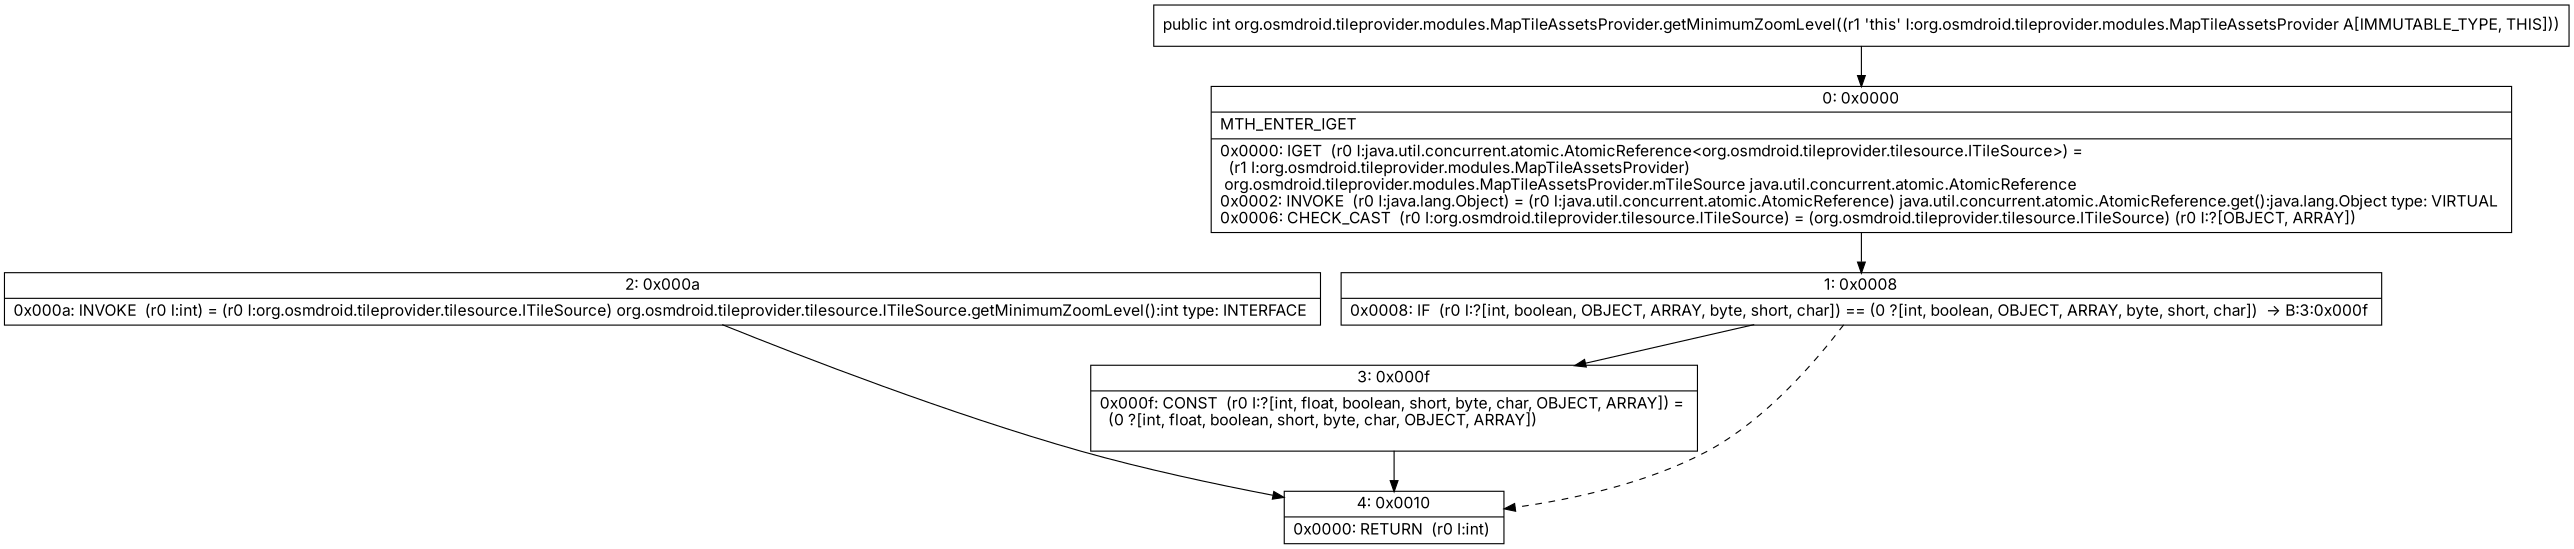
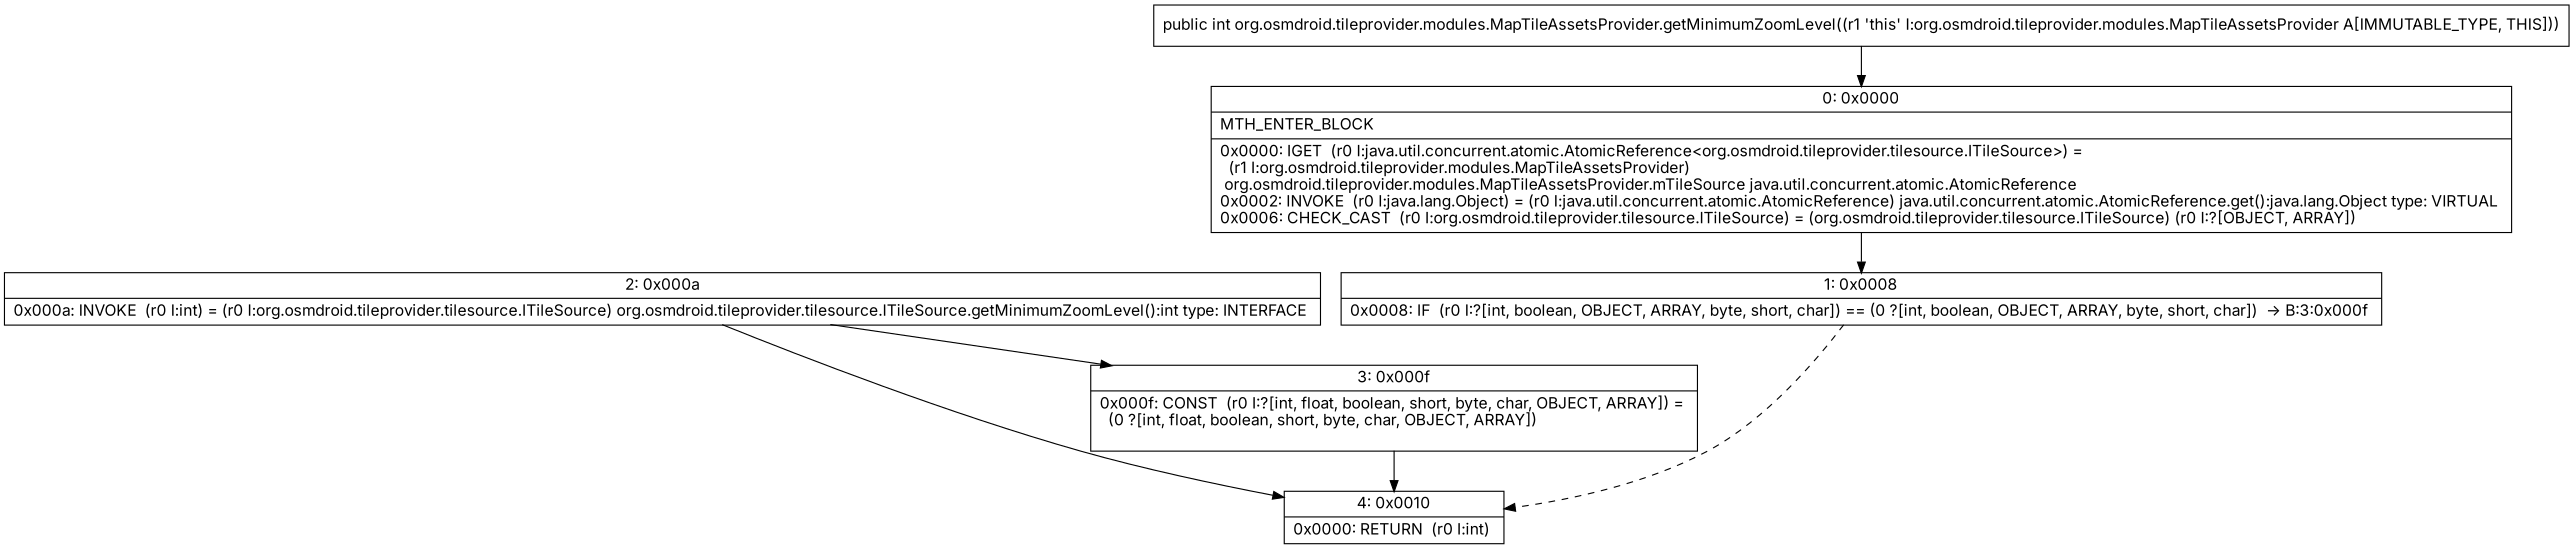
node "0: 0x0000": text "MTH_ENTER_IGET" -> "MTH_ENTER_BLOCK"
edge "1: 0x0008" -> "3: 0x000f": now "2: 0x000a" -> "3: 0x000f"
